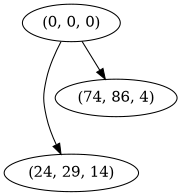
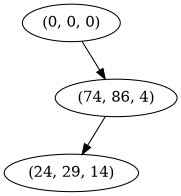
edge "(0, 0, 0)" -> "(24, 29, 14)": now "(74, 86, 4)" -> "(24, 29, 14)"
